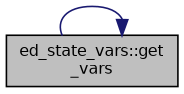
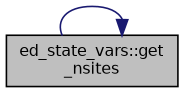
node "ed_state_vars::get _vars": label "ed_state_vars::get _vars" -> "ed_state_vars::get _nsites"
